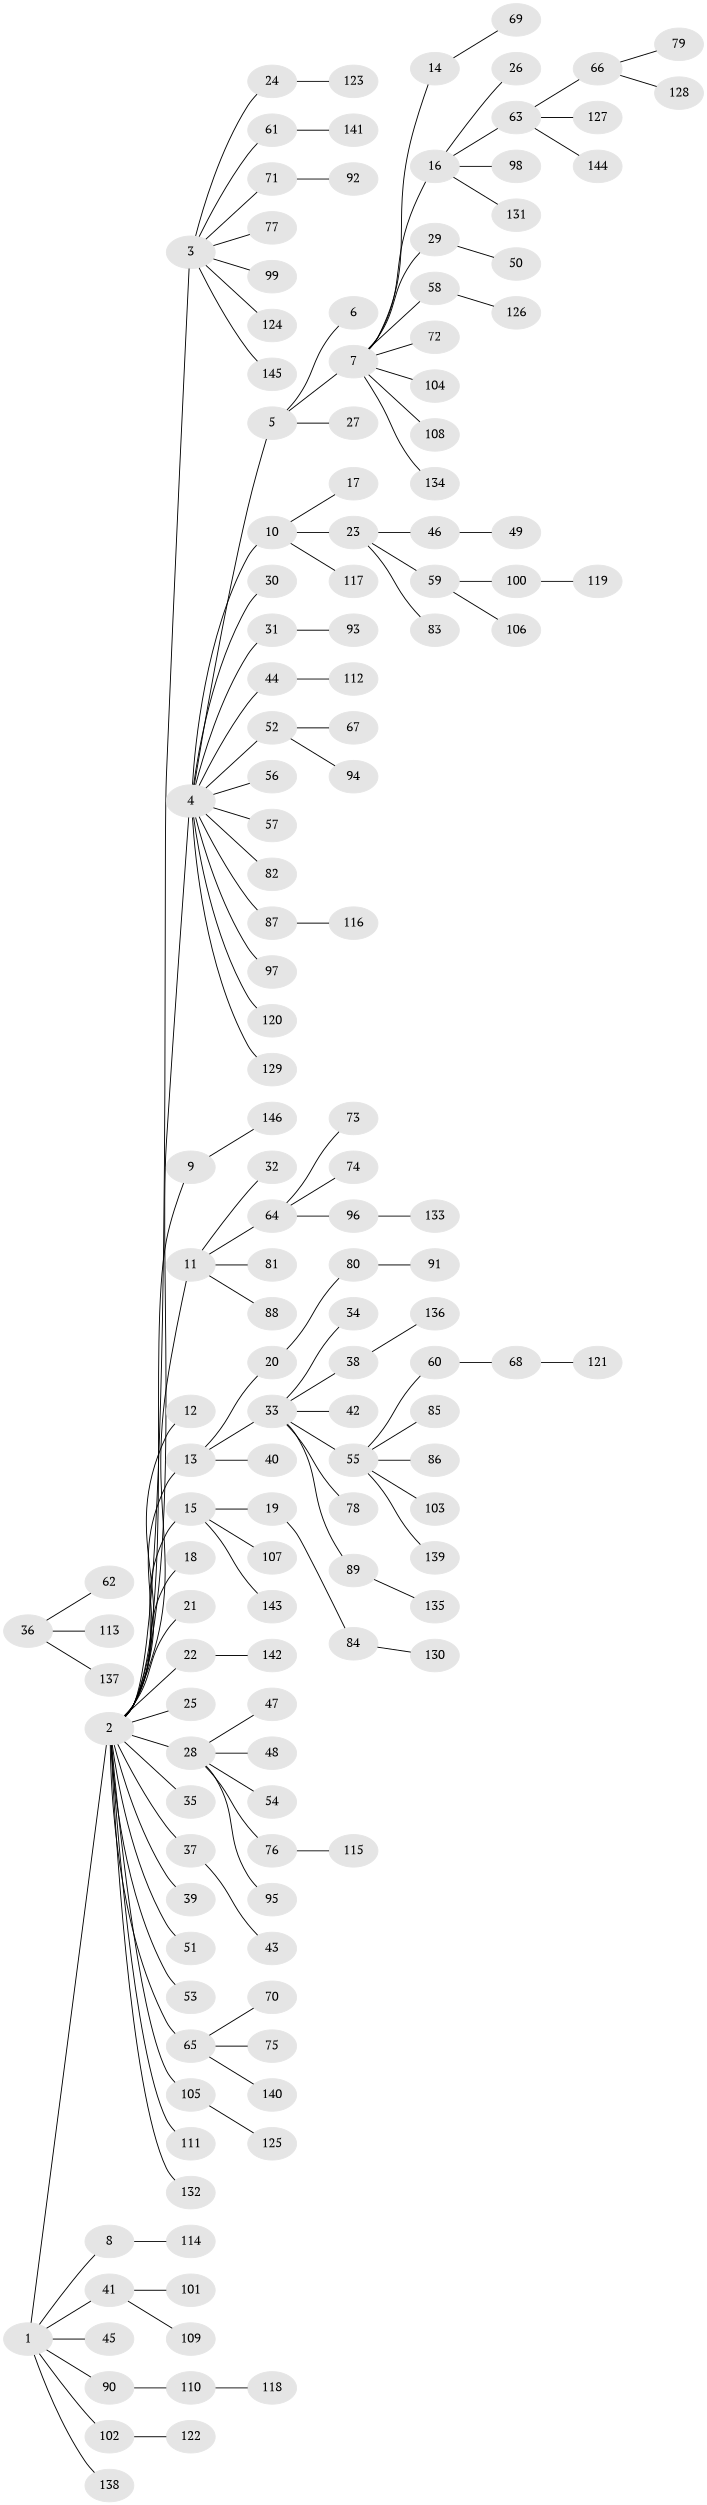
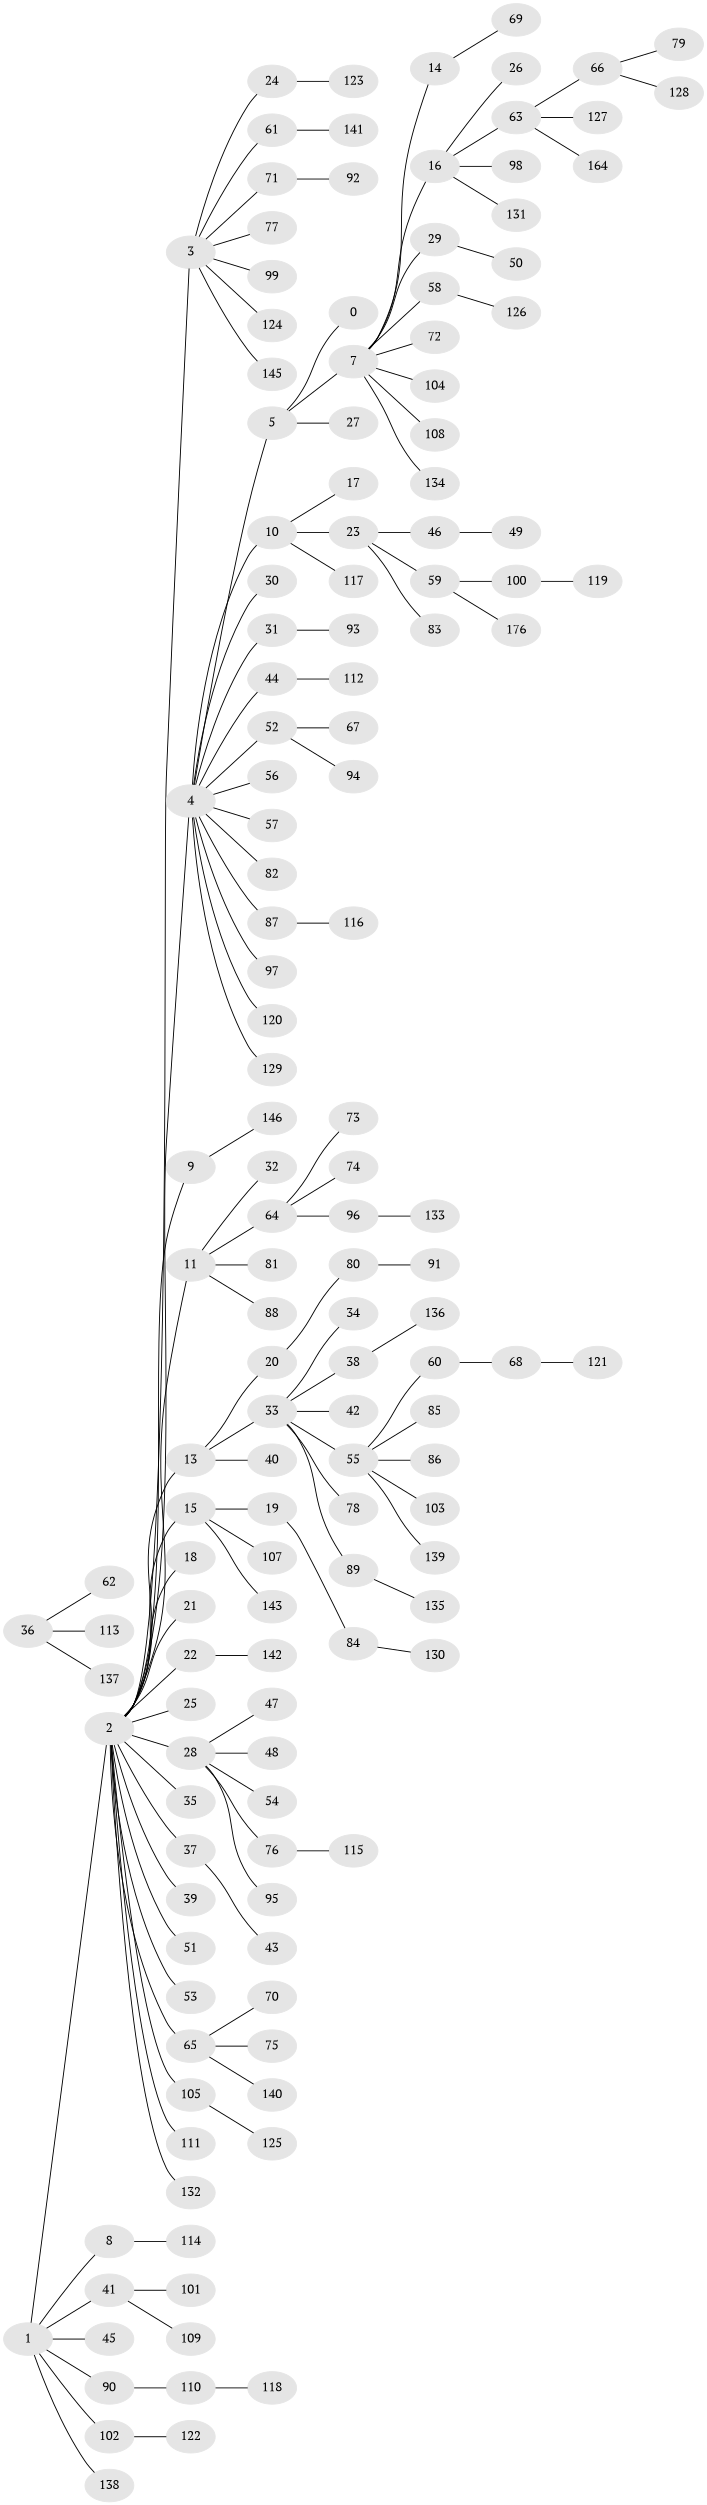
node "144": label "144" -> "164"
node "6": label "6" -> "0"
node "106": label "106" -> "176"
node "12": removed
